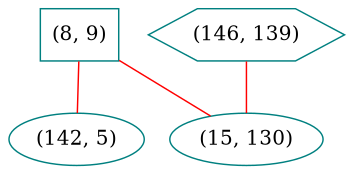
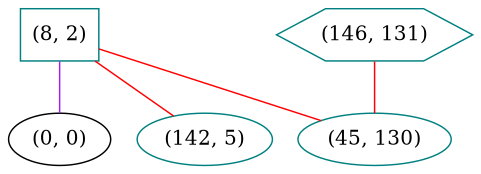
node "(8, 9)": label "(8, 9)" -> "(8, 2)"
node "(146, 139)": label "(146, 139)" -> "(146, 131)"
node "(0, 0)": added
node "(15, 130)": label "(15, 130)" -> "(45, 130)"
